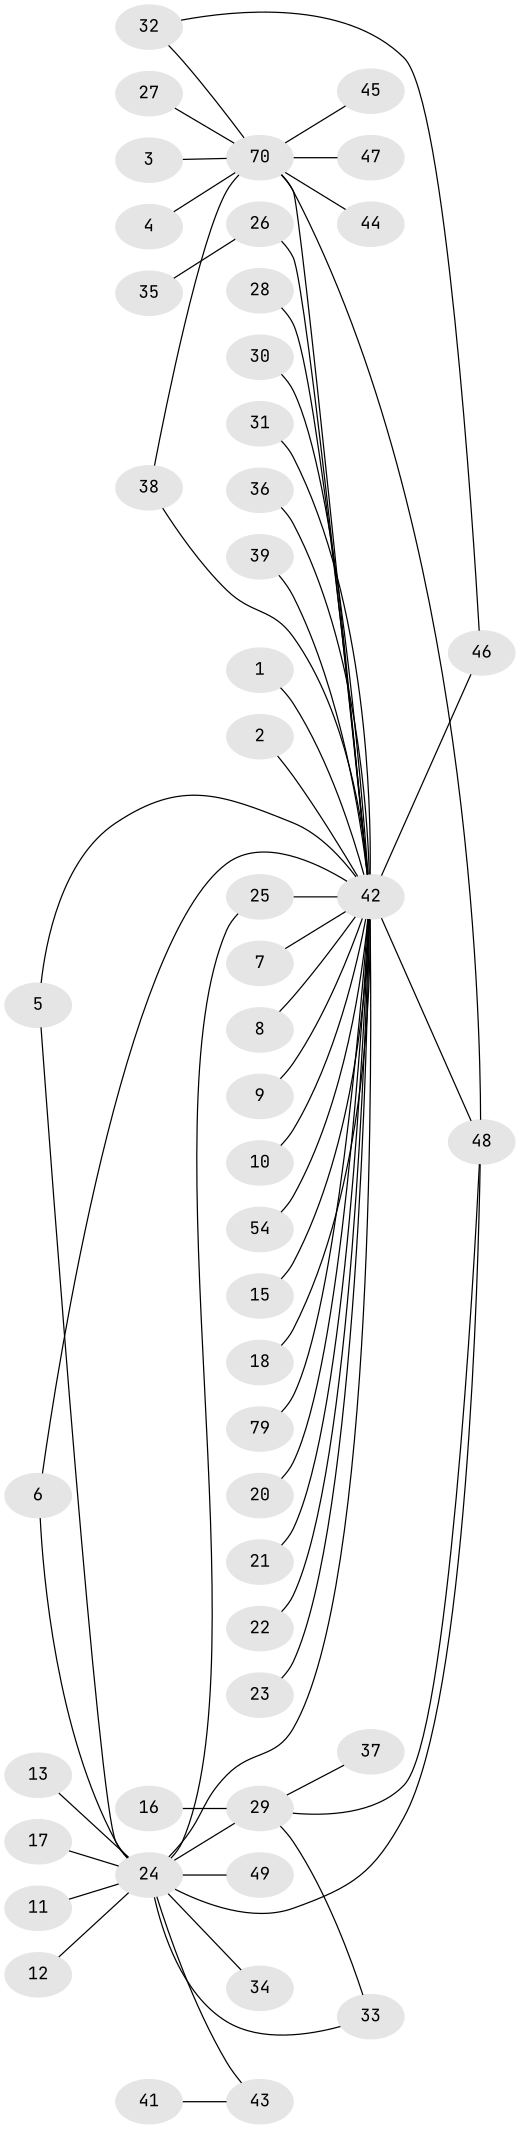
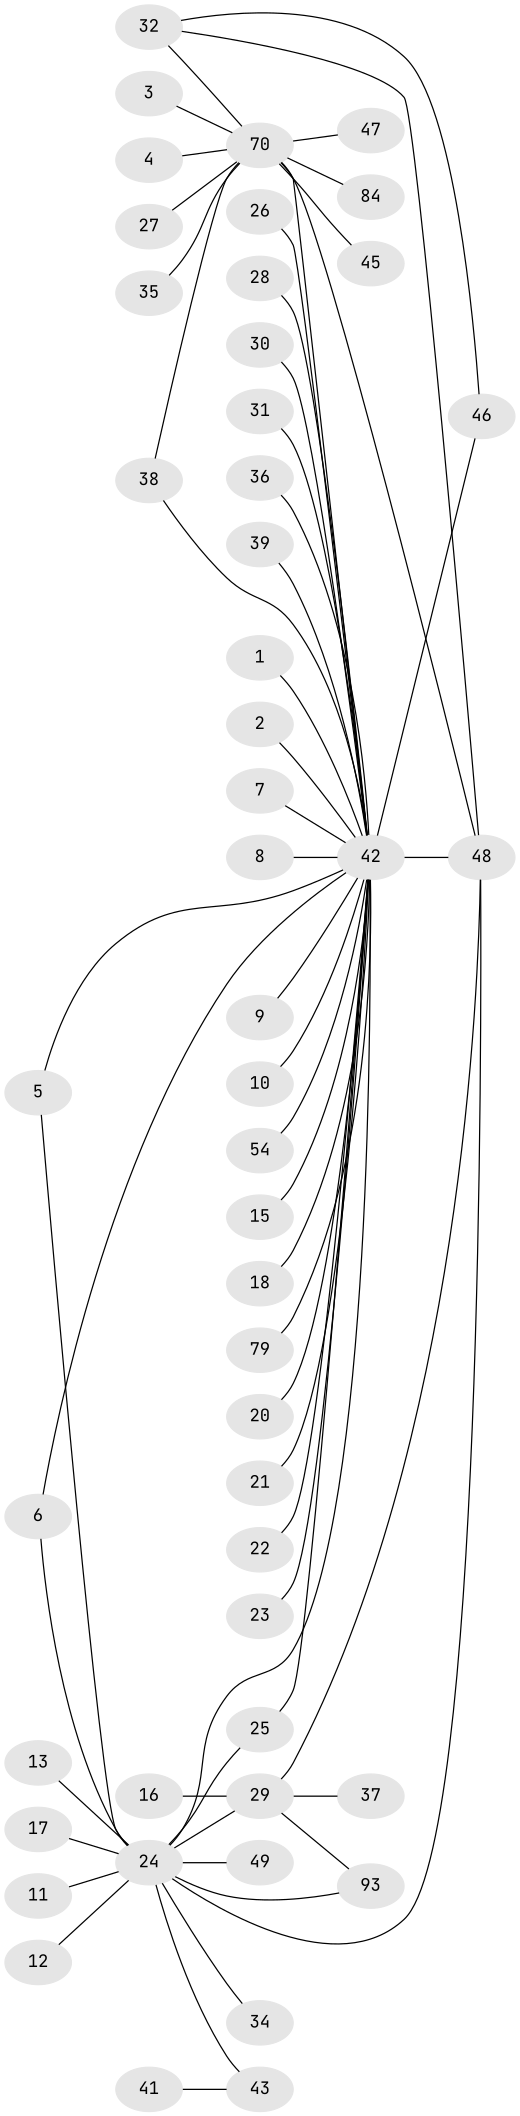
node "44": label "44" -> "84"
edge "26" -- "35": now "70" -- "35"
edge "32" -- "48": added
node "33": label "33" -> "93"
